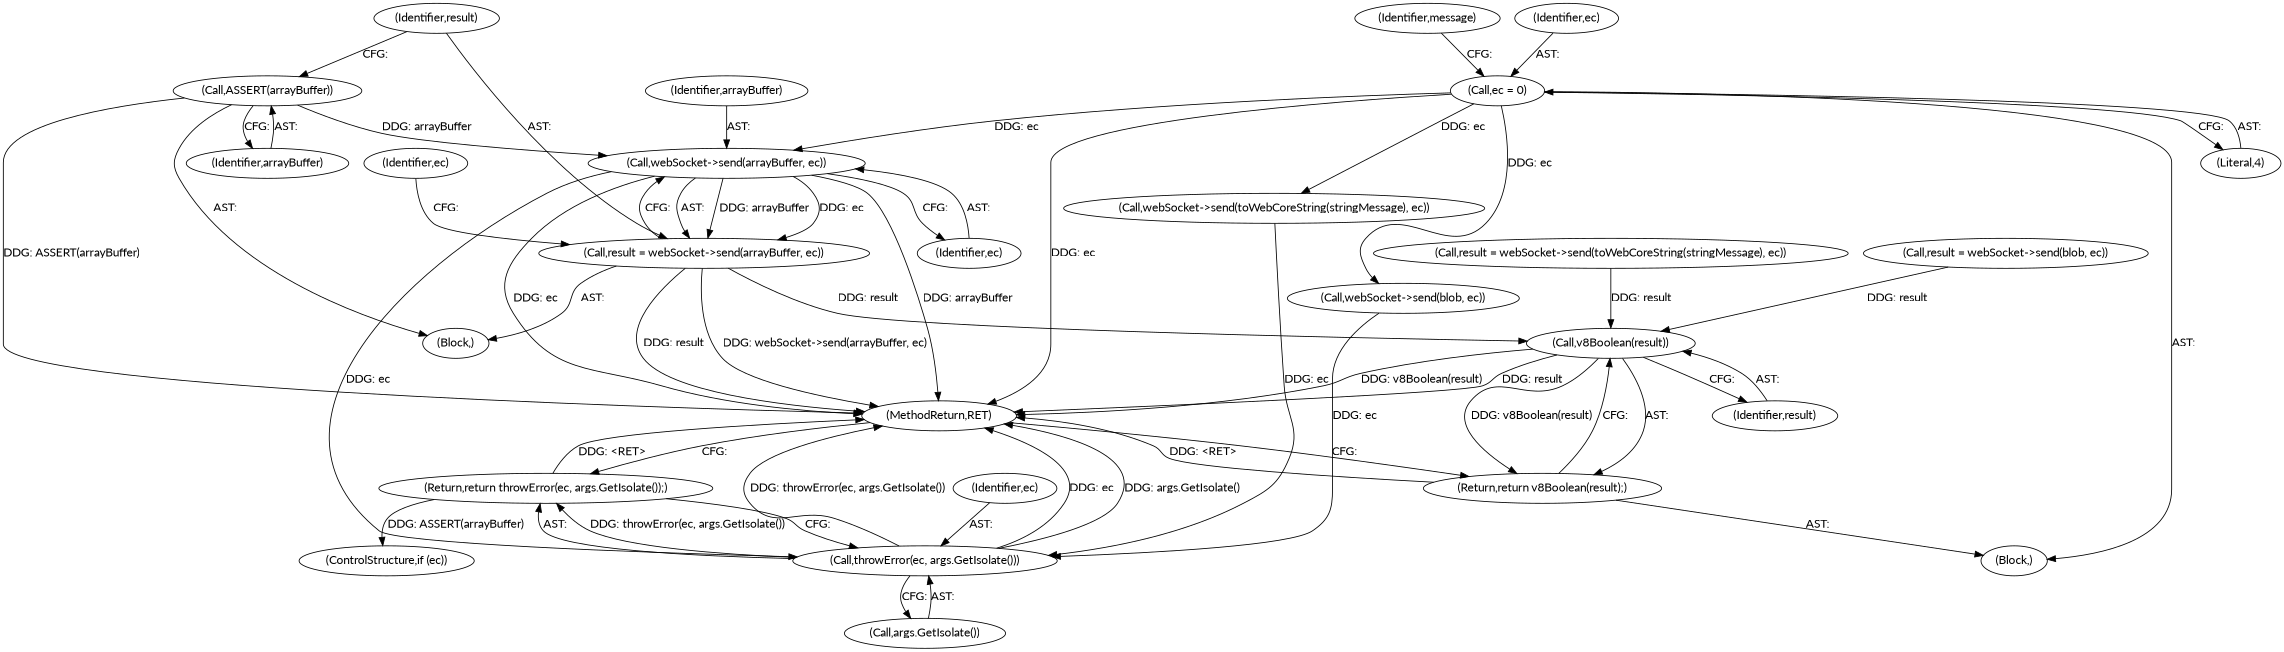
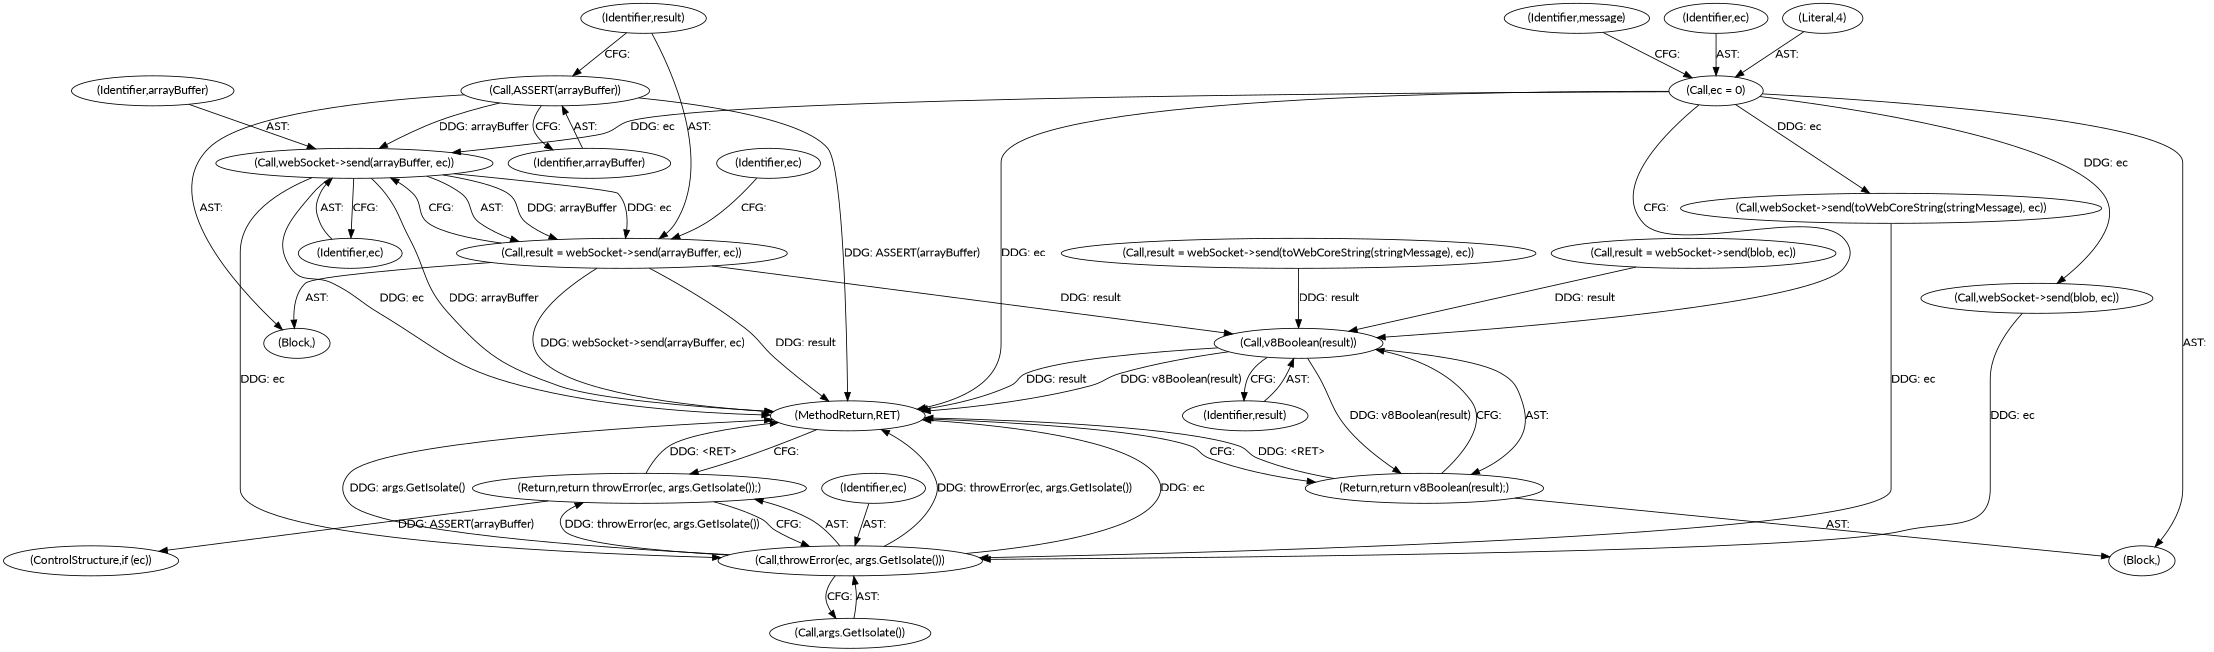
edge "(Call,ec = 0)" -> "(Literal,4)": now "(Call,ec = 0)" -> "(Call,v8Boolean(result))"
